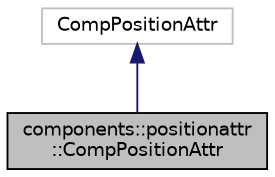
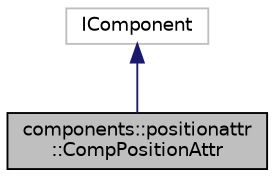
node "CompPositionAttr": label "CompPositionAttr" -> "IComponent"
